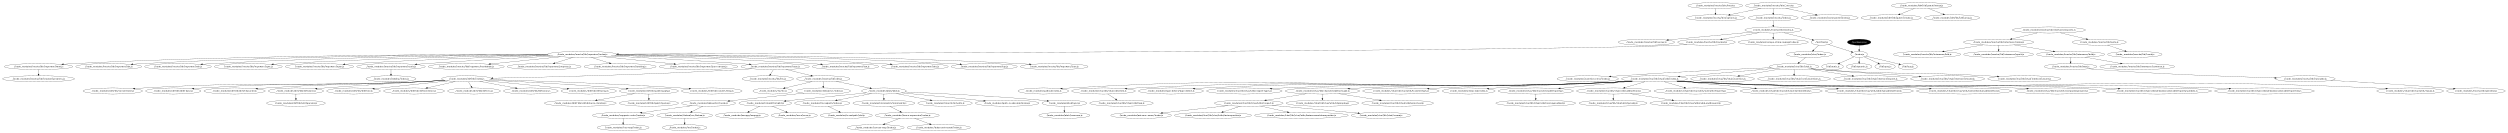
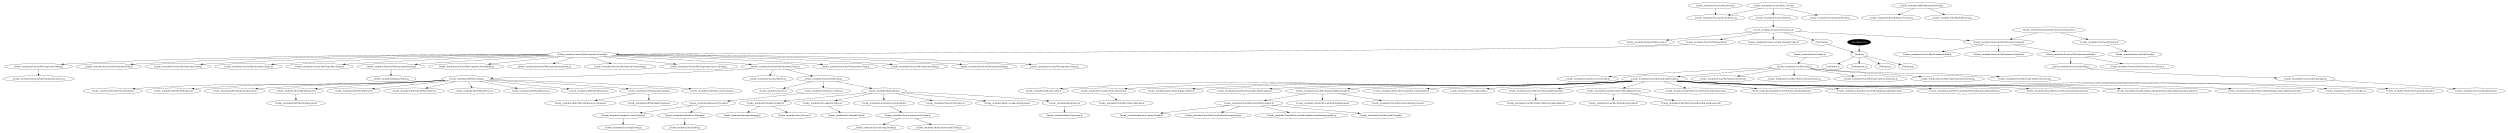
edge "./node_modules/mocha/lib/mocha.js" -> "./node_modules/mocha/lib/interfaces/index.js": added
edge "./test/test.js" -> "./node_modules/chai/index.js": removed
node "./node_modules/check-error/index.js": added
